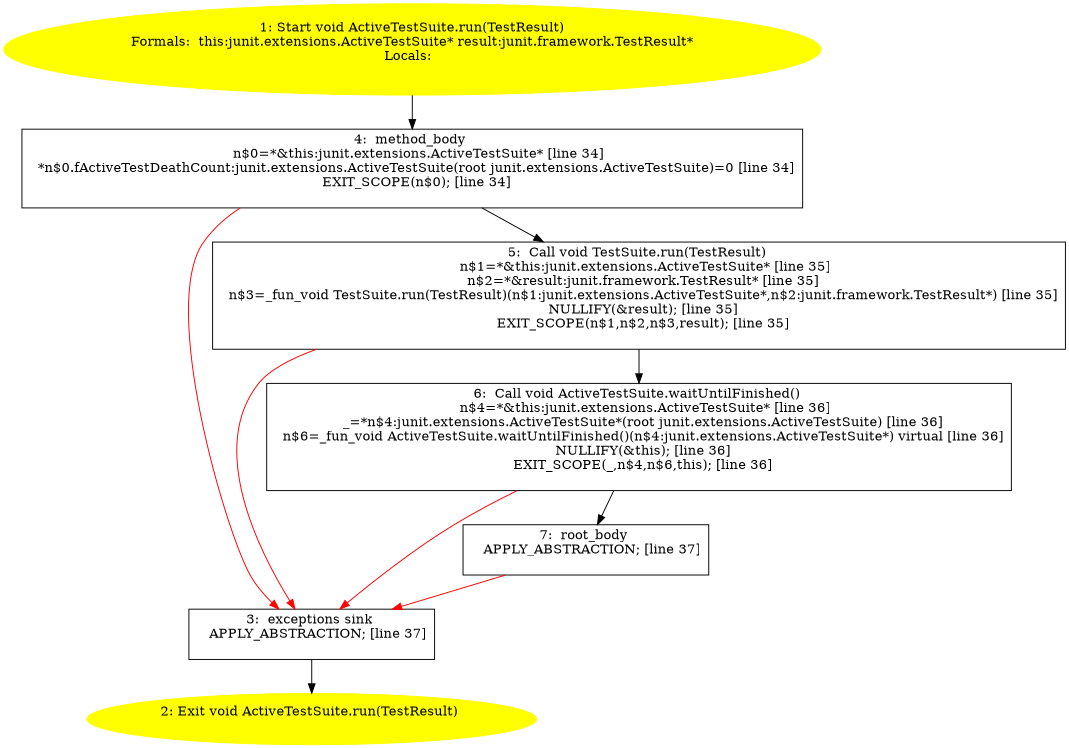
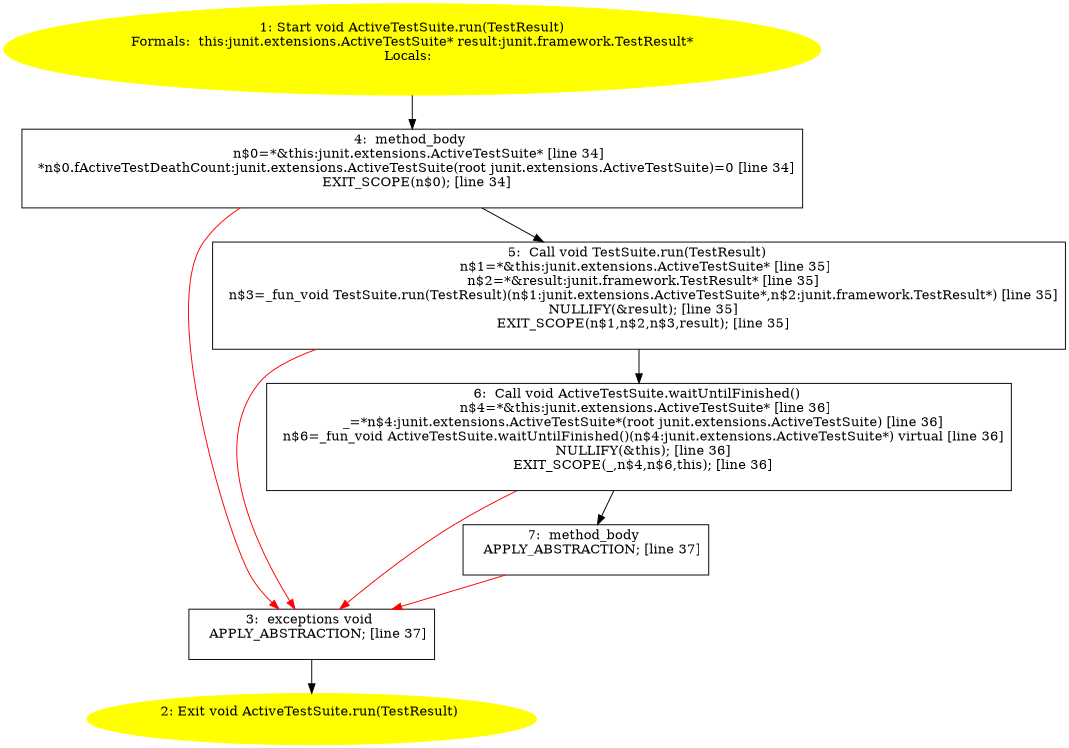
node "7:  root_body APPLY_ABSTRACTION; [line 37]": label "7:  root_body APPLY_ABSTRACTION; [line 37]" -> "7:  method_body APPLY_ABSTRACTION; [line 37]"
node "3:  exceptions sink APPLY_ABSTRACTION; [line 37]": label "3:  exceptions sink APPLY_ABSTRACTION; [line 37]" -> "3:  exceptions void APPLY_ABSTRACTION; [line 37]"
